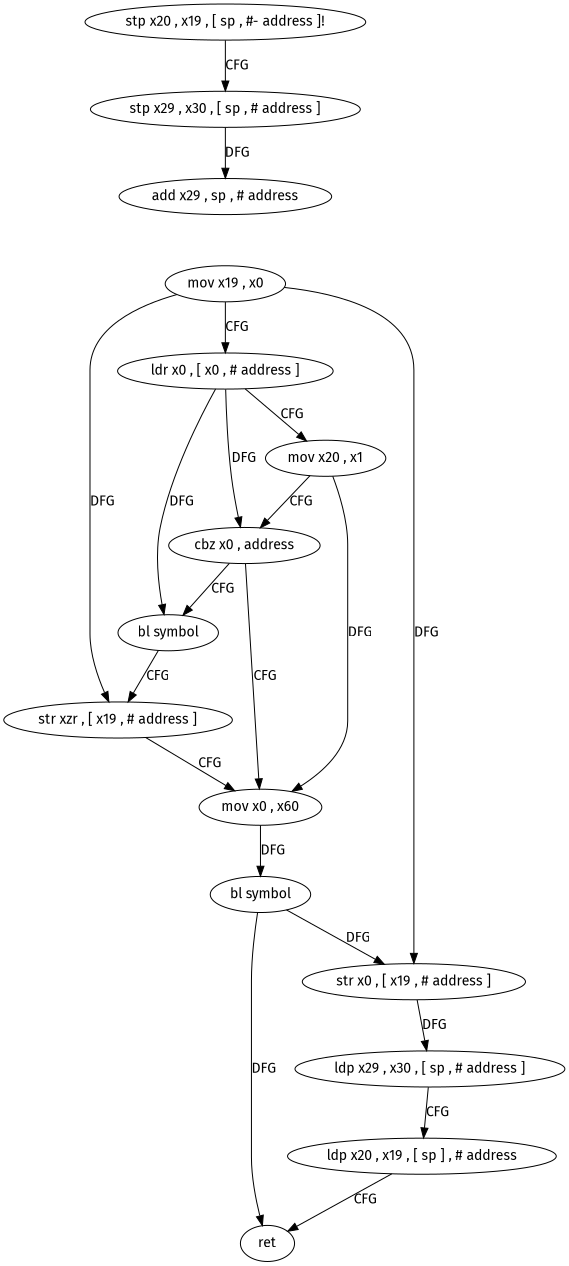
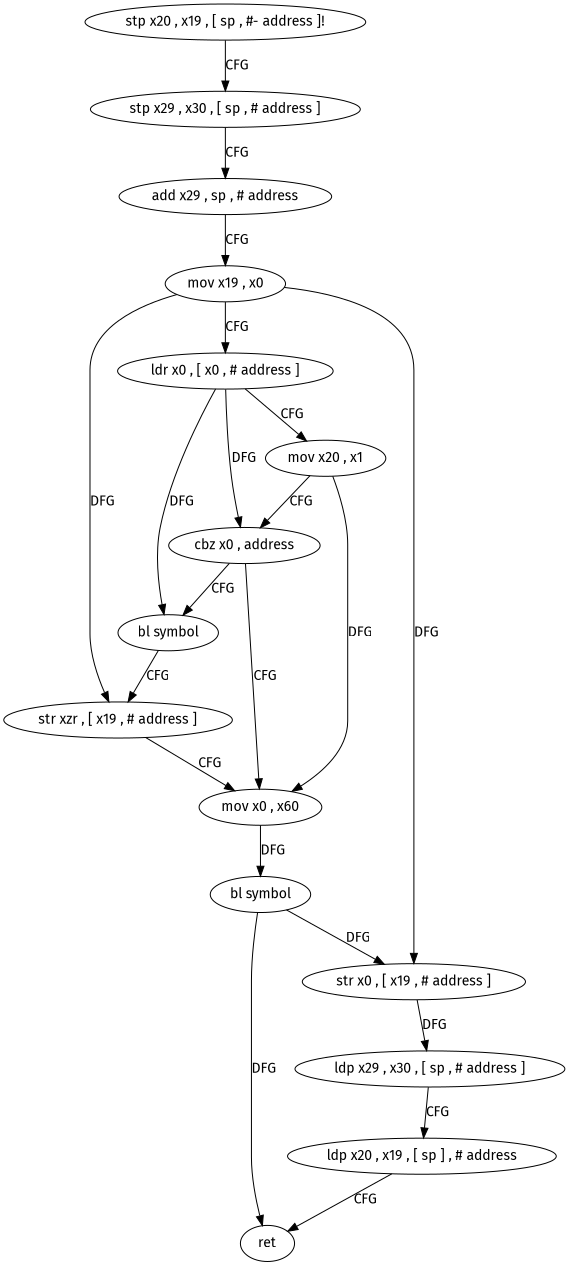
edge "stp x29 , x30 , [ sp , # address ]" -> "add x29 , sp , # address": label "DFG" -> "CFG"
edge "add x29 , sp , # address" -> "mov x19 , x0": added, label "CFG"
